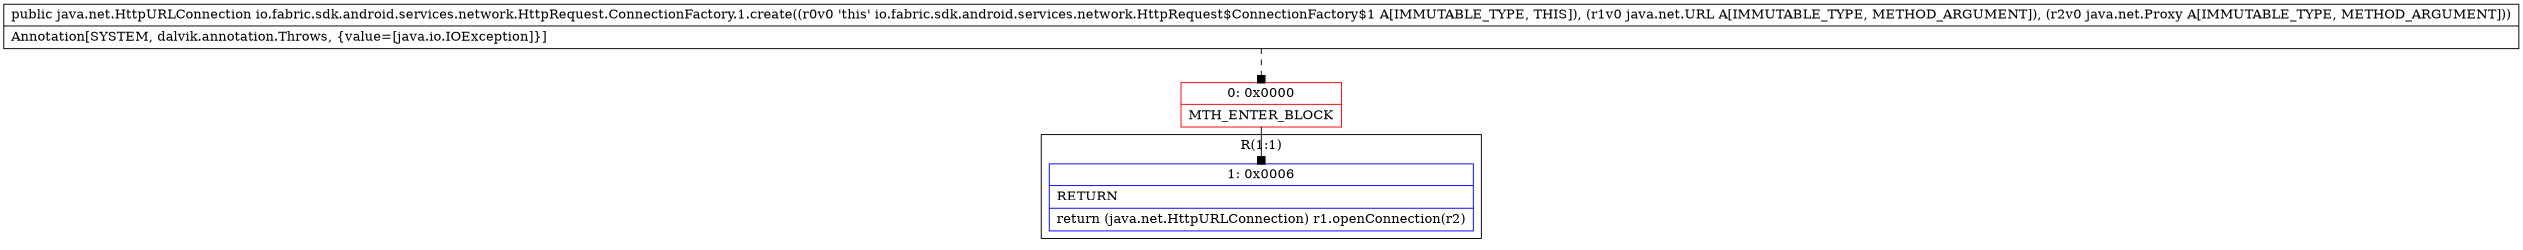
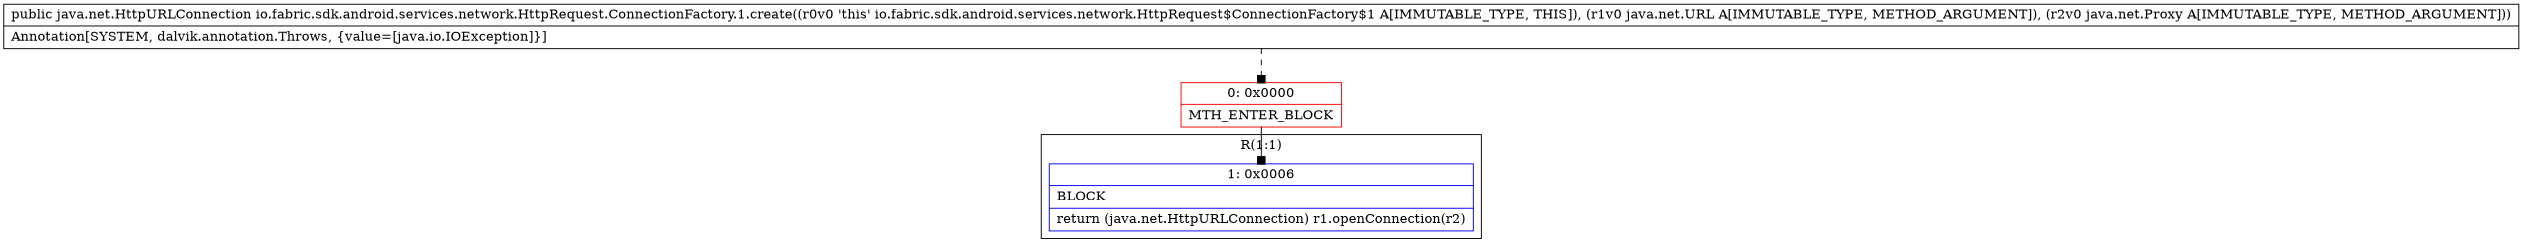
node "1: 0x0006": text "RETURN" -> "BLOCK"
